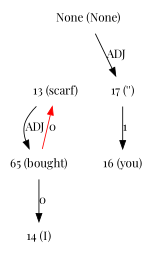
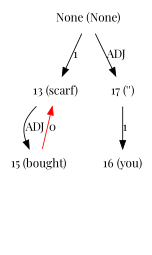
edge "None (None)" -> "13 (scarf)": added, label "1"
node "65 (bought)": label "65 (bought)" -> "15 (bought)"
node "14 (I)": removed
